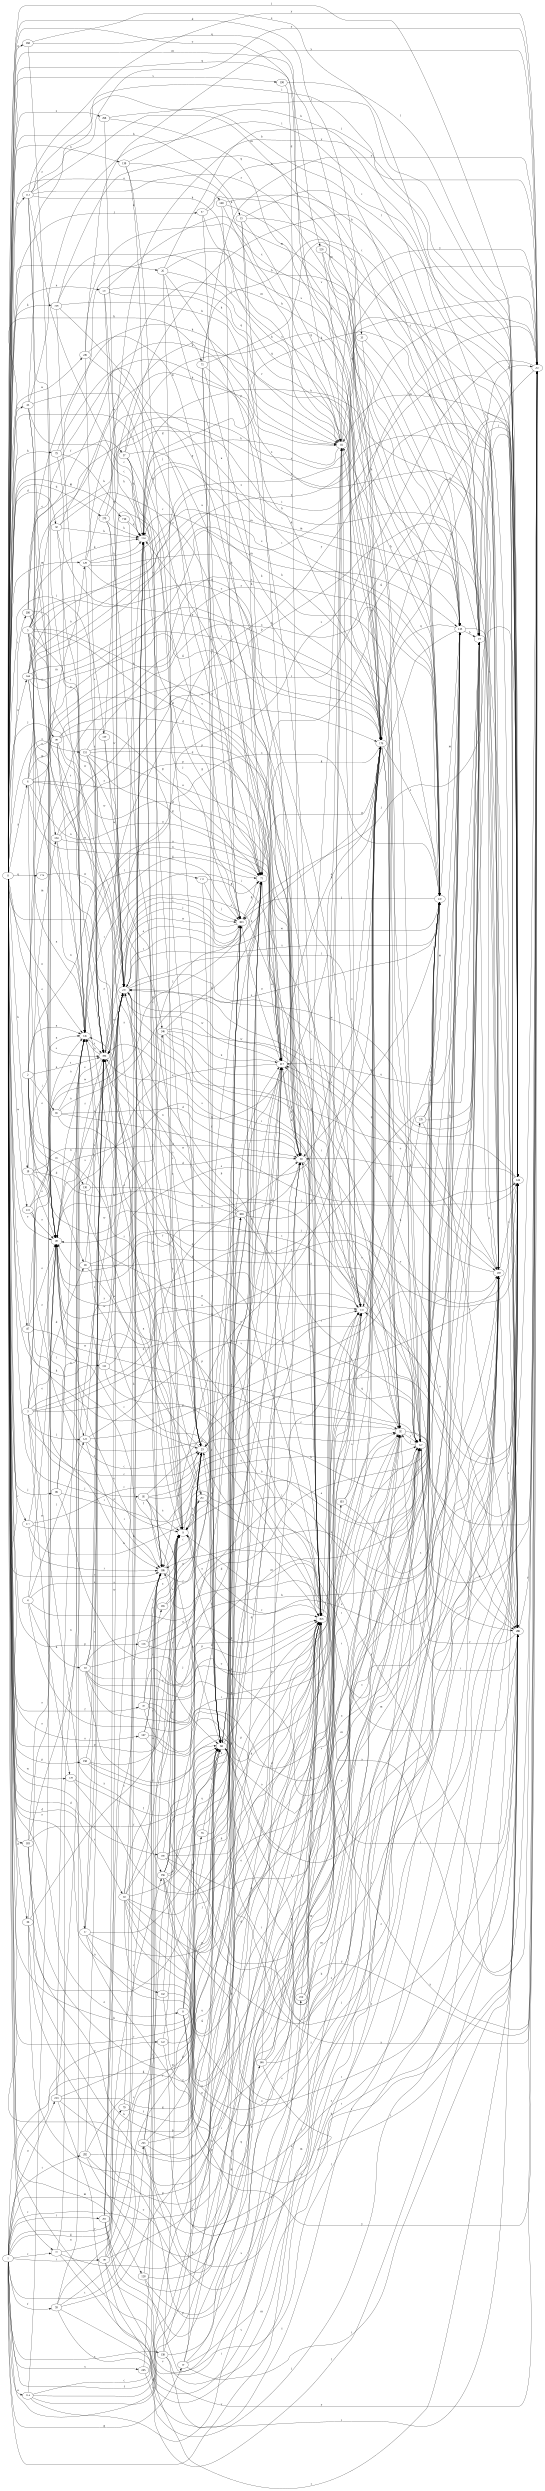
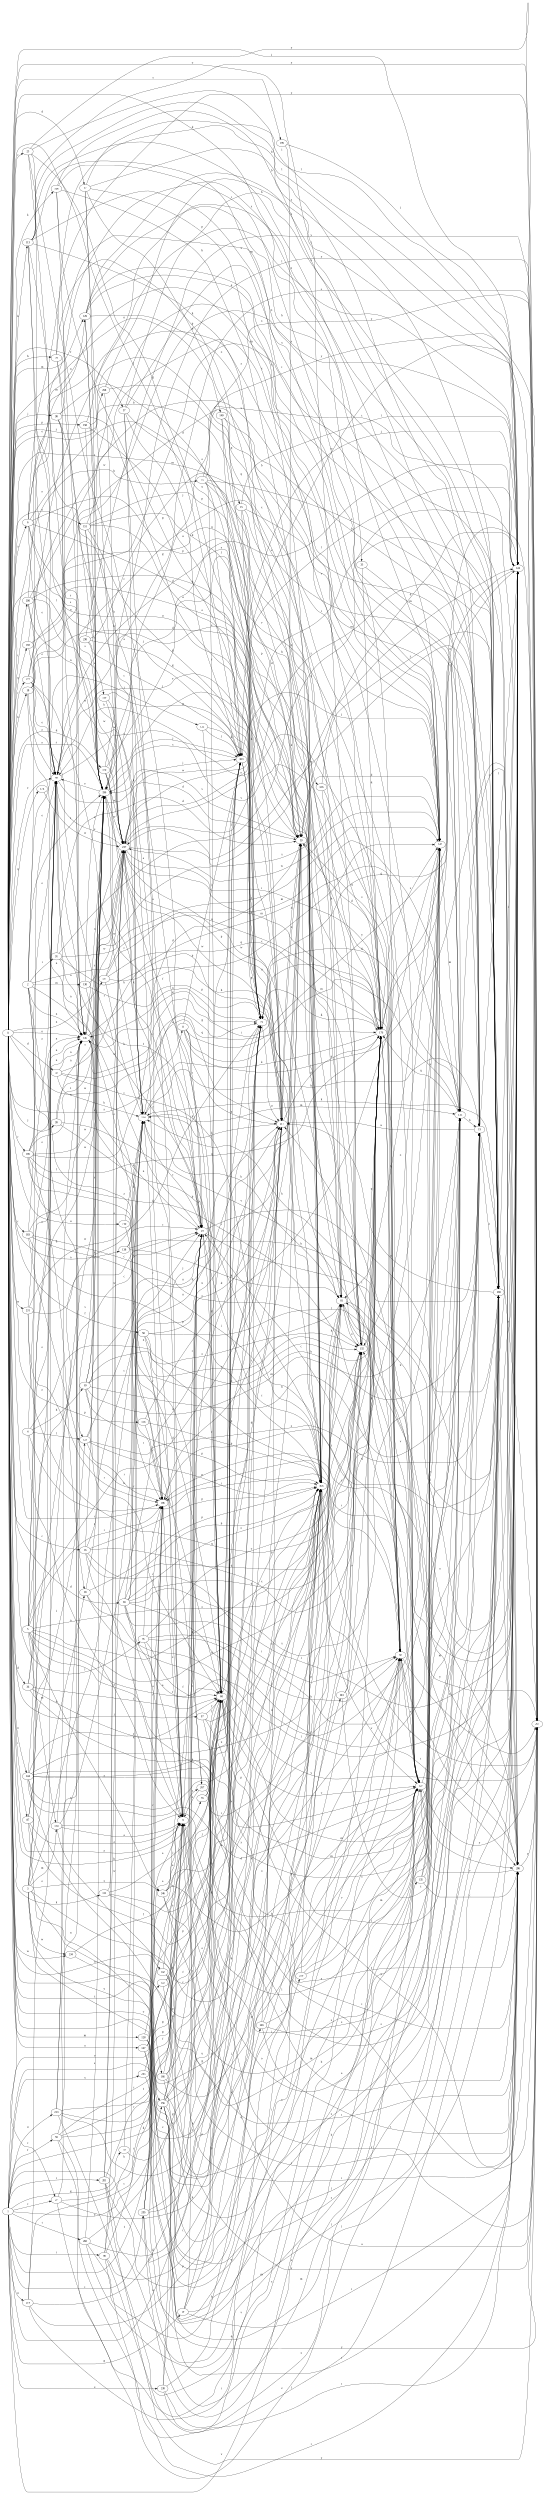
edge "0" -> "230": removed, label "w"
edge "26" -> "196": added, label "s"
edge "60" -> "180": reversed
node "165": removed
